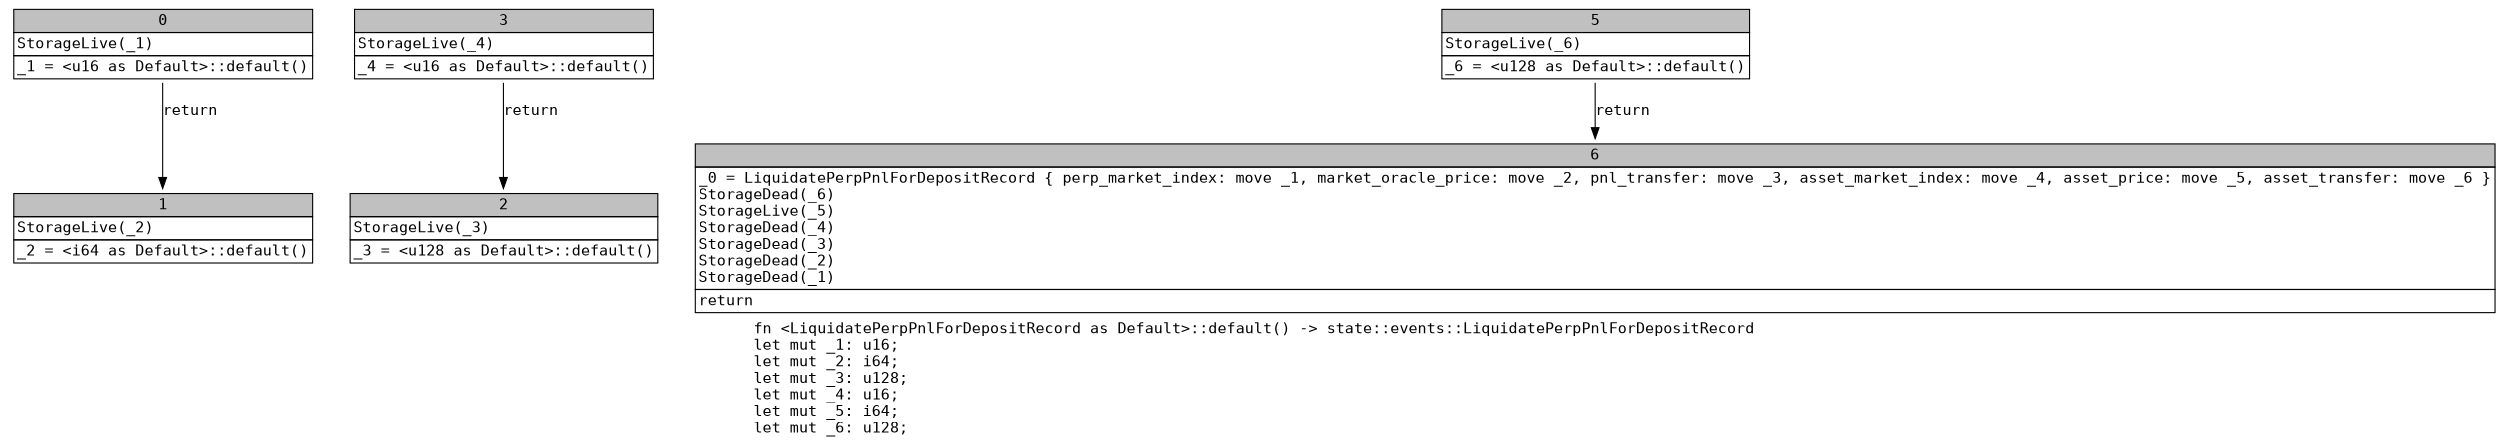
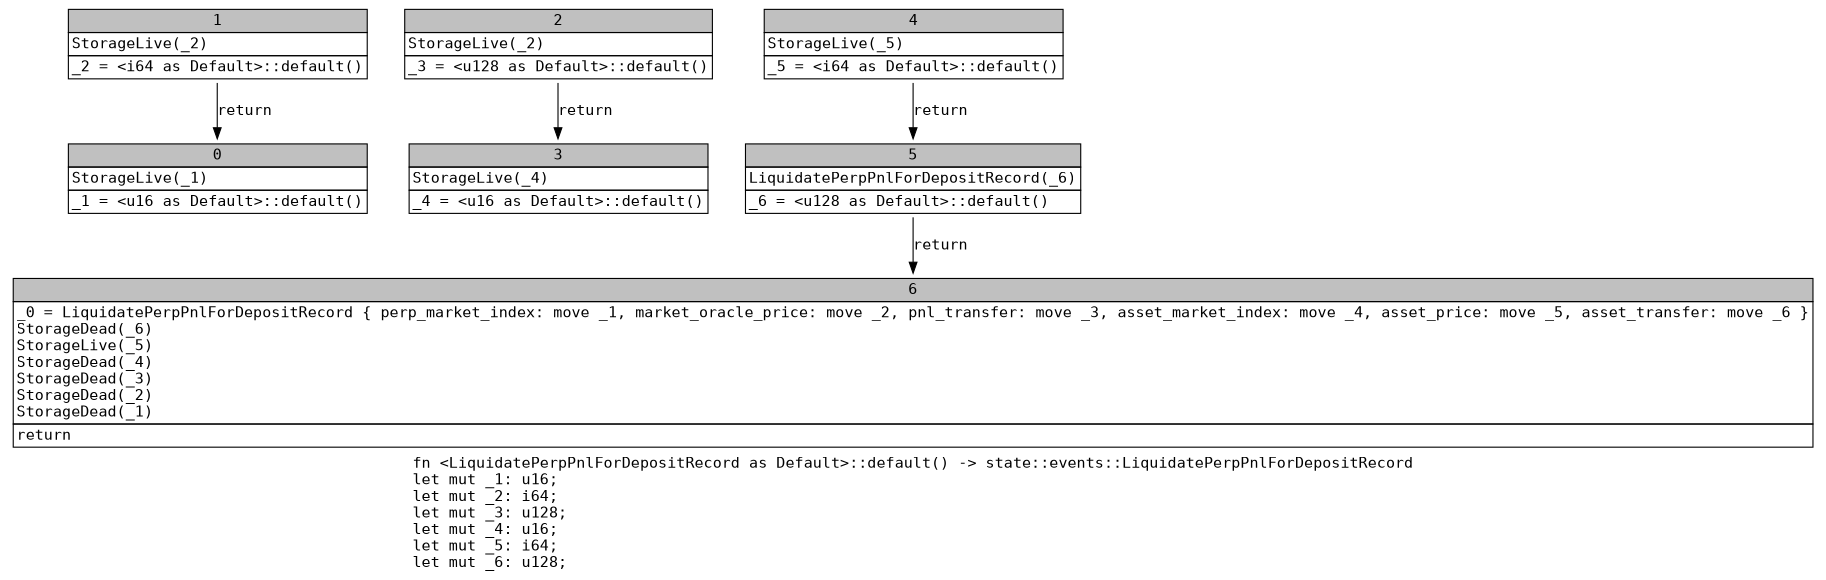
node "4": added
node "5": text "StorageLive(_6)" -> "LiquidatePerpPnlForDepositRecord(_6)"
edge "0" -> "1": reversed
edge "3" -> "2": reversed
node "2": text "StorageLive(_3)" -> "StorageLive(_2)"
